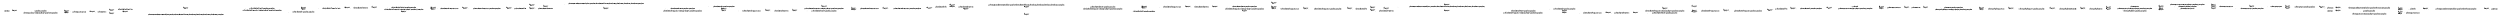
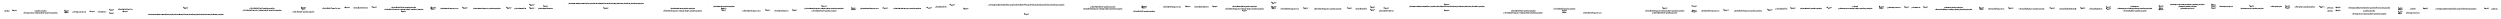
node "37 SmallModel/SmallBlock[residual3]/ReLU[relu]/relu_0": removed
node "52 SmallModel/SmallBlock[residual4]/ReLU[relu]/relu_1": removed
